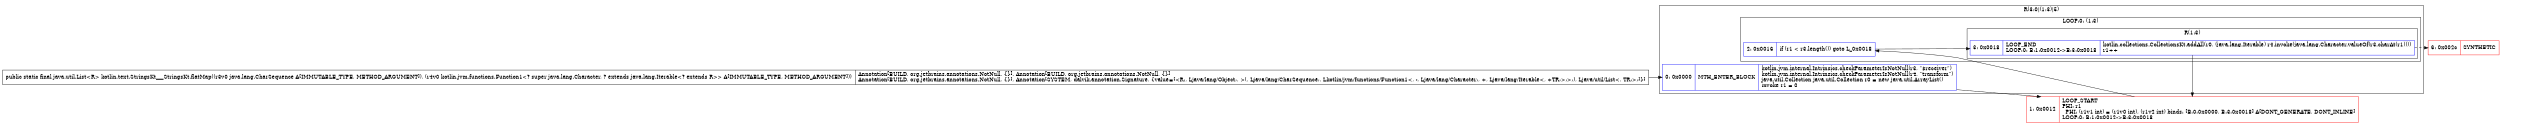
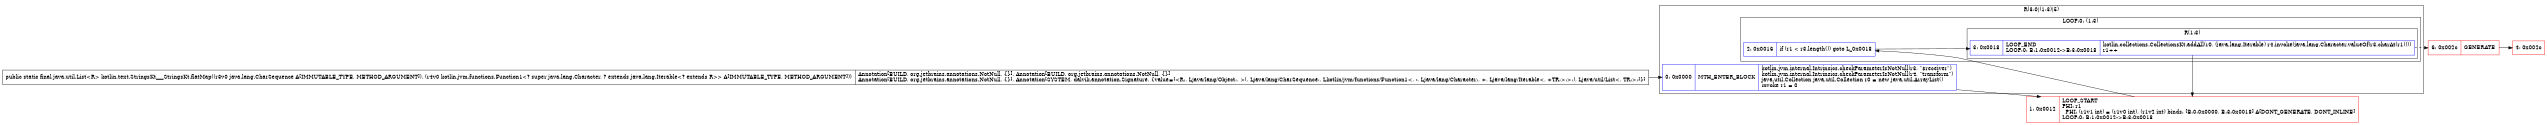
node "6: 0x002c": text "SYNTHETIC" -> "GENERATE"
node "4: 0x002c": added
